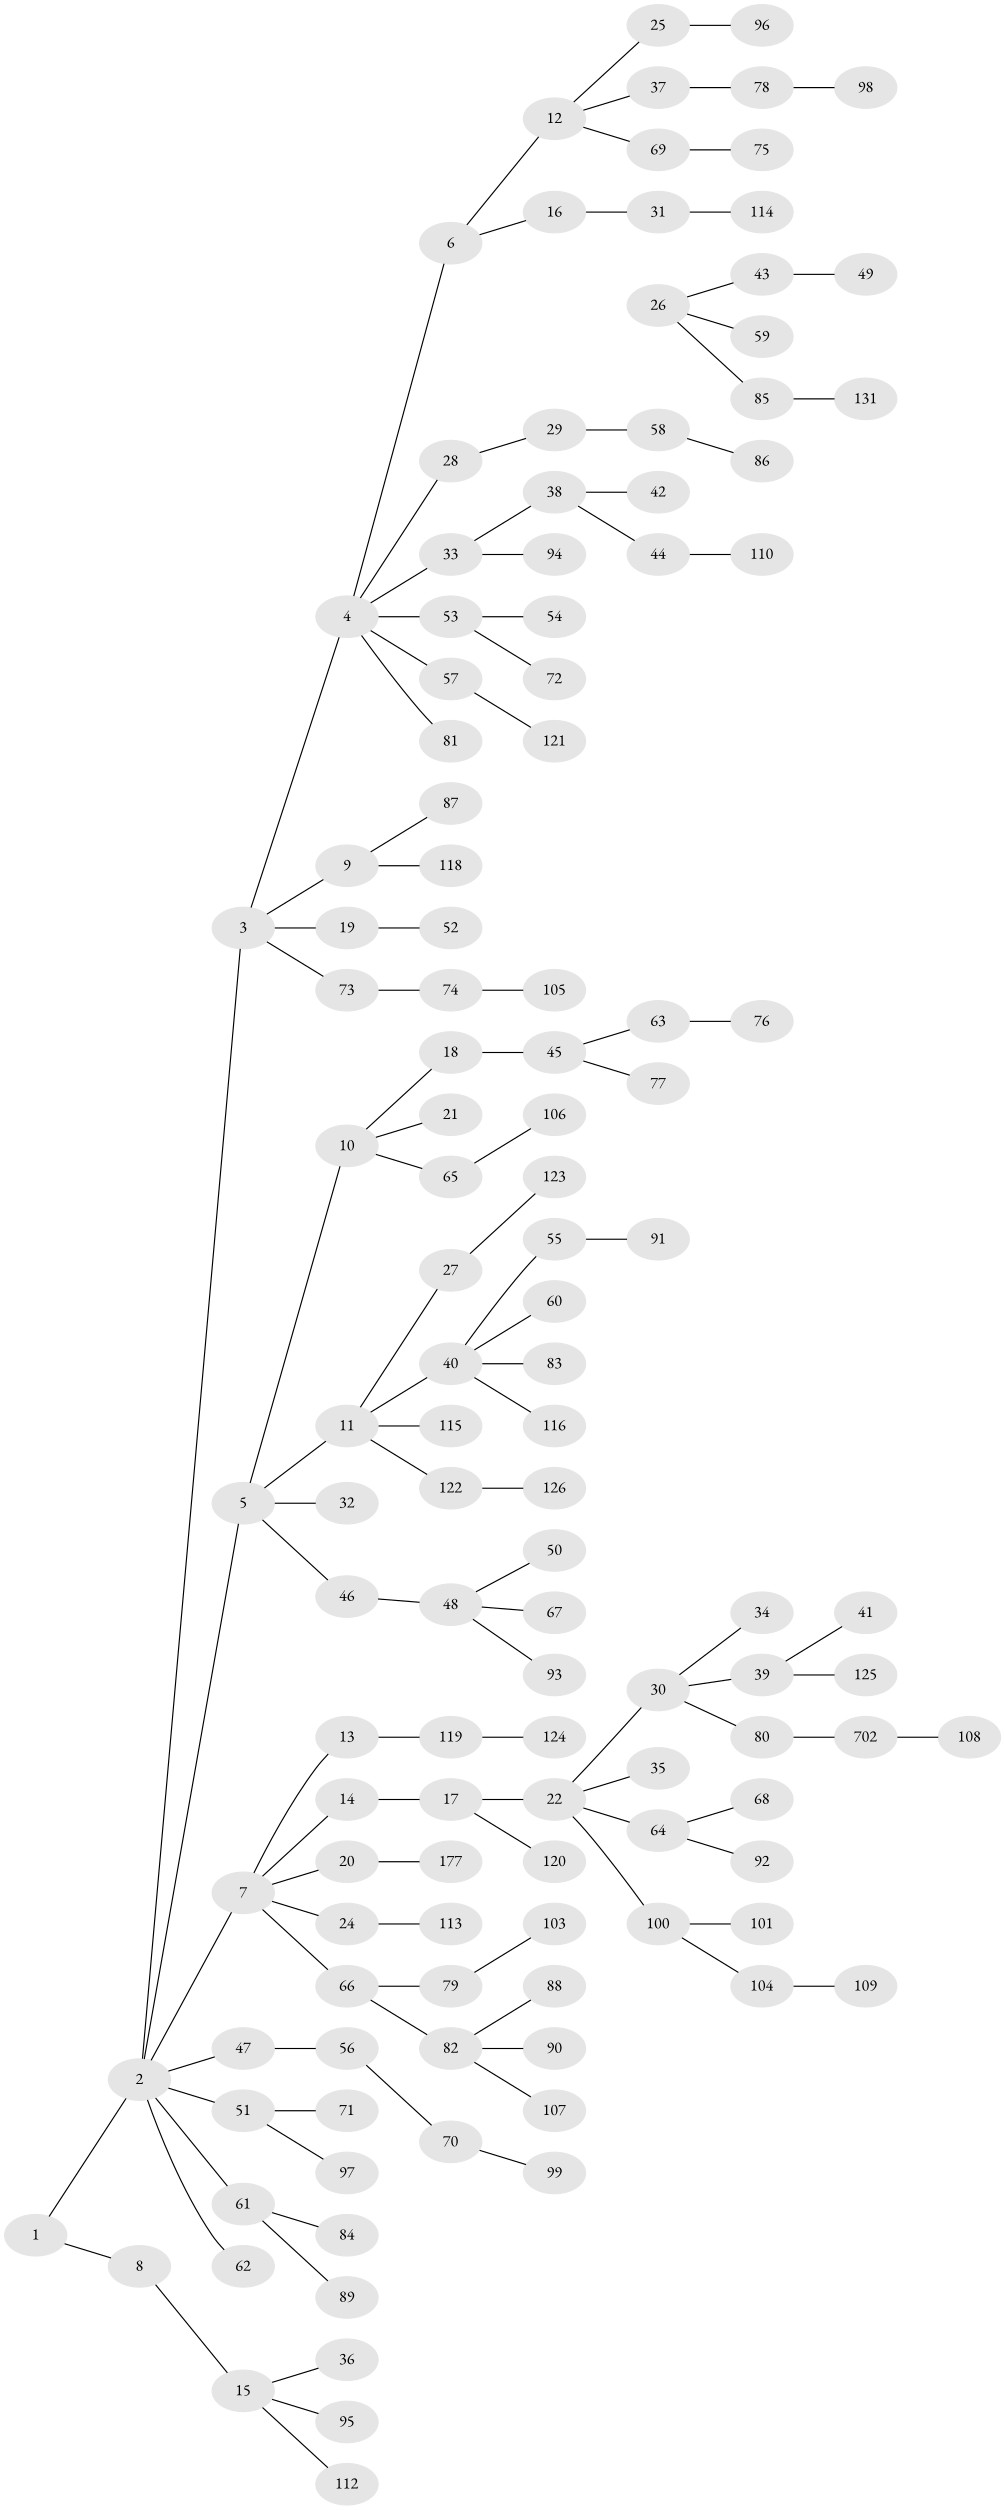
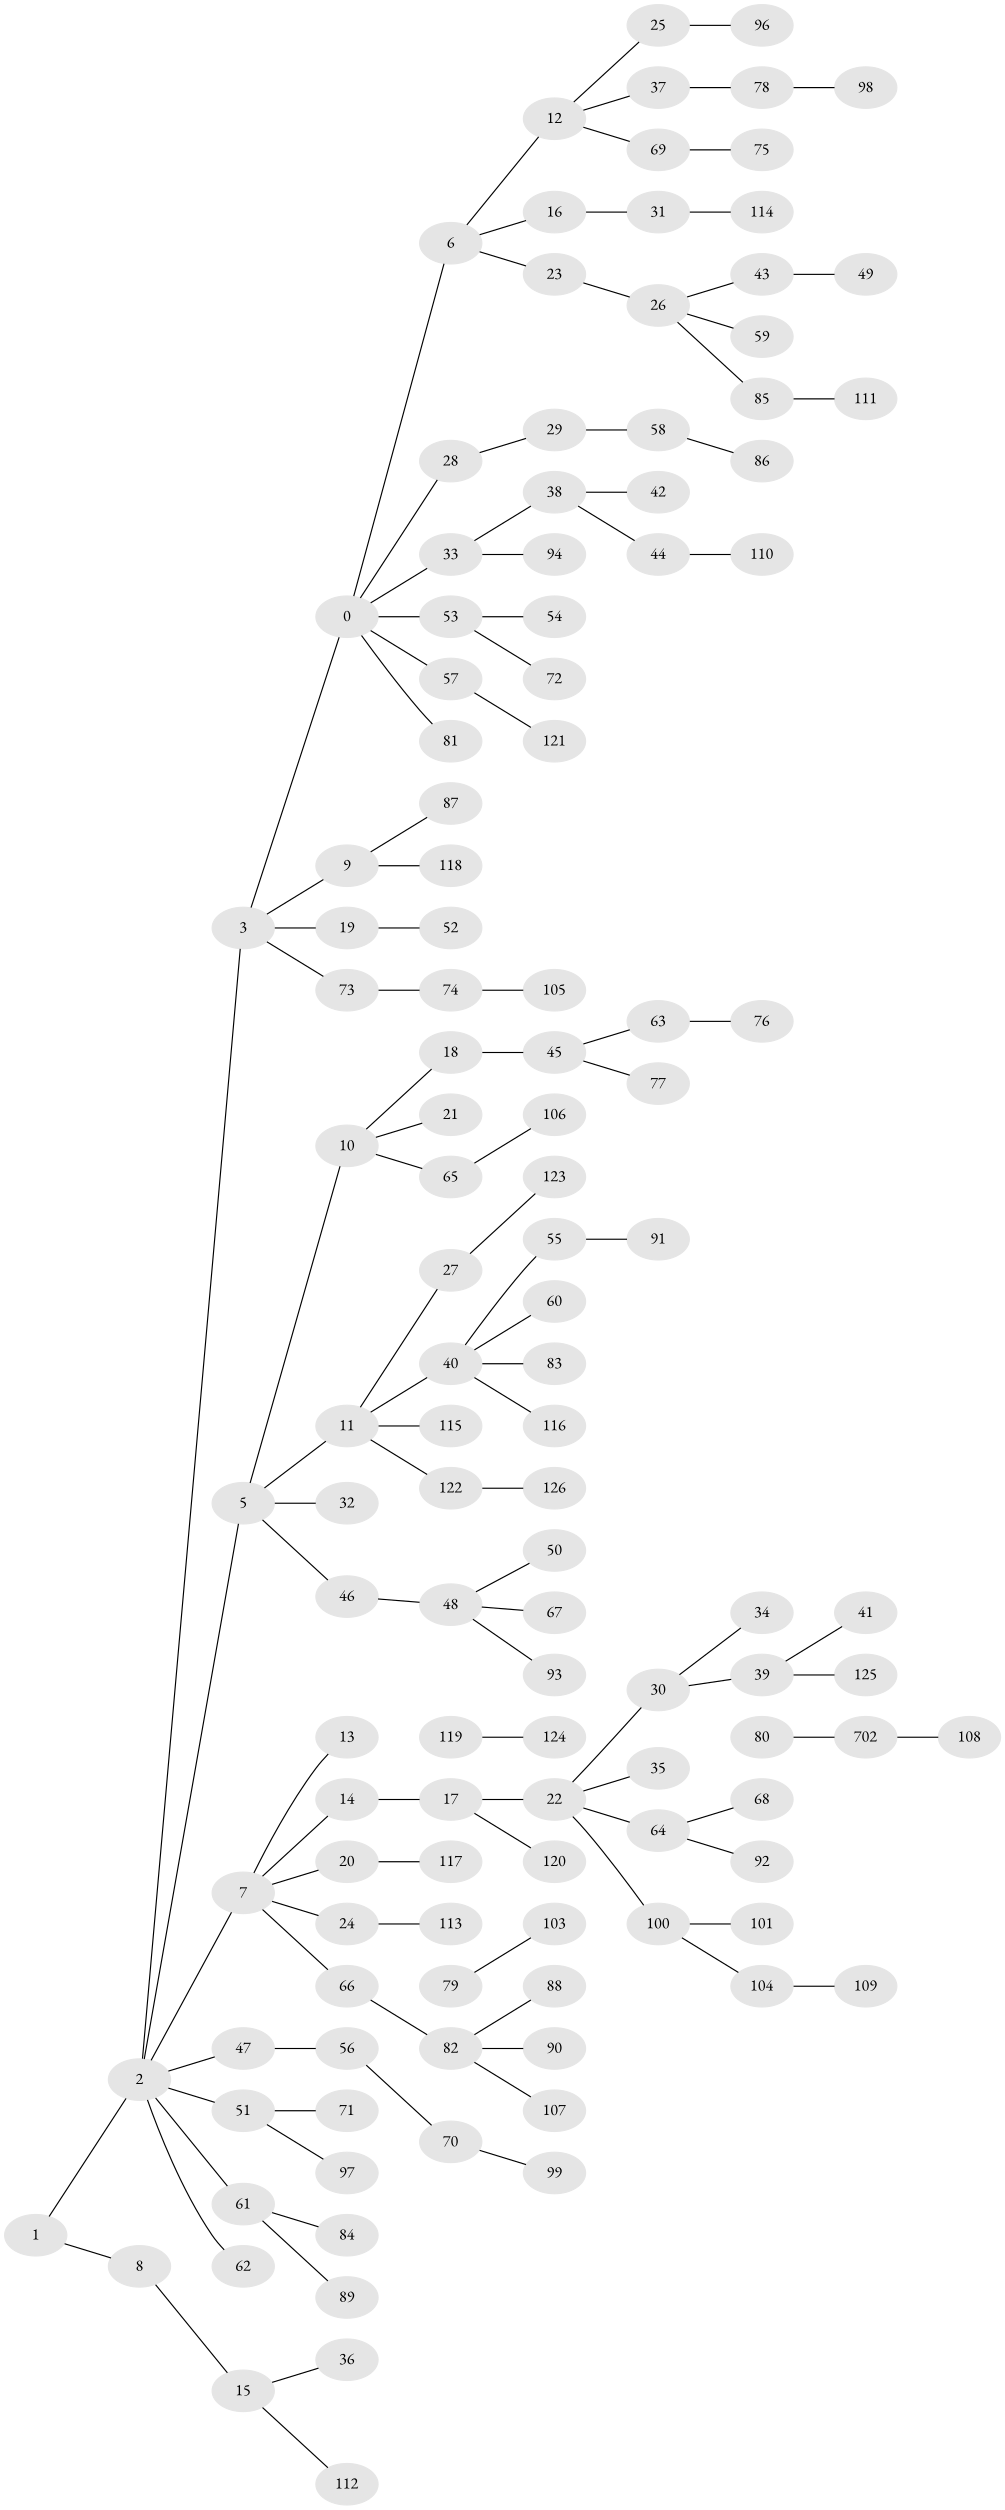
node "23": added
node "131": label "131" -> "111"
node "4": label "4" -> "0"
edge "30" -- "80": removed
edge "13" -- "119": removed
node "177": label "177" -> "117"
edge "66" -- "79": removed
node "95": removed
